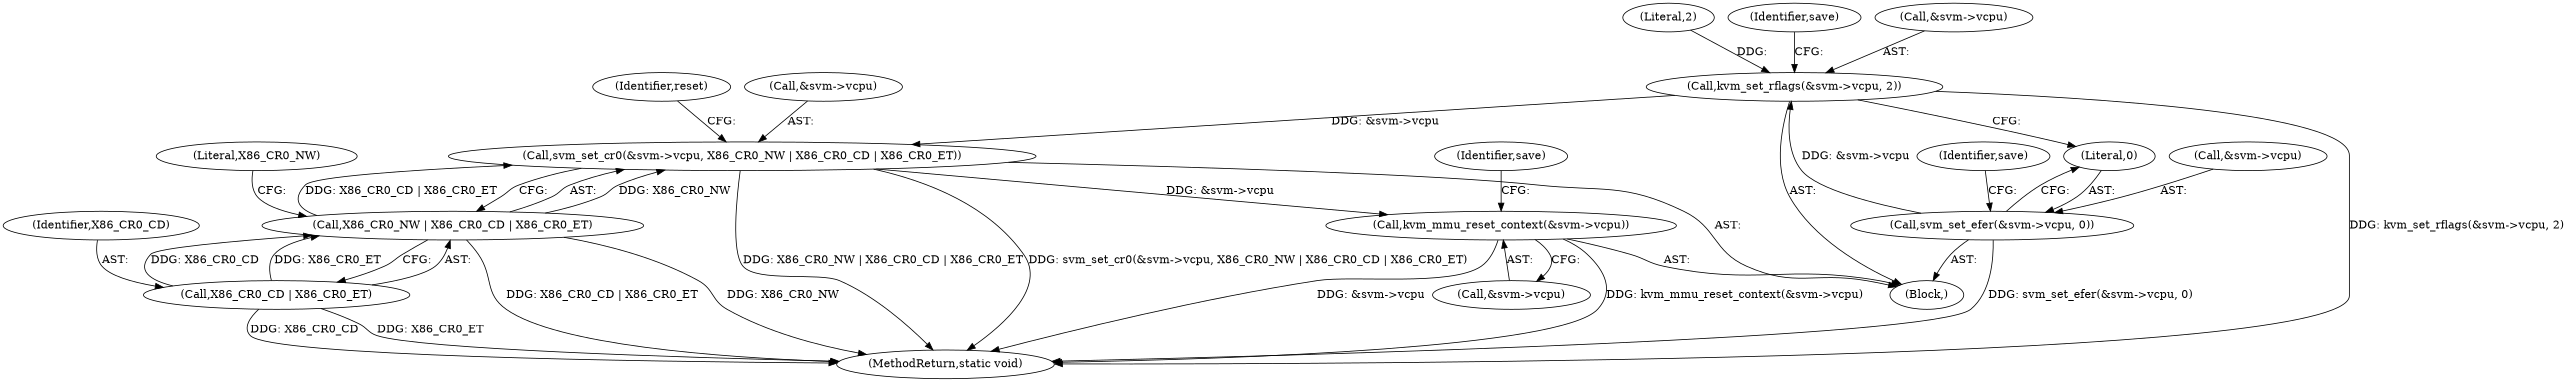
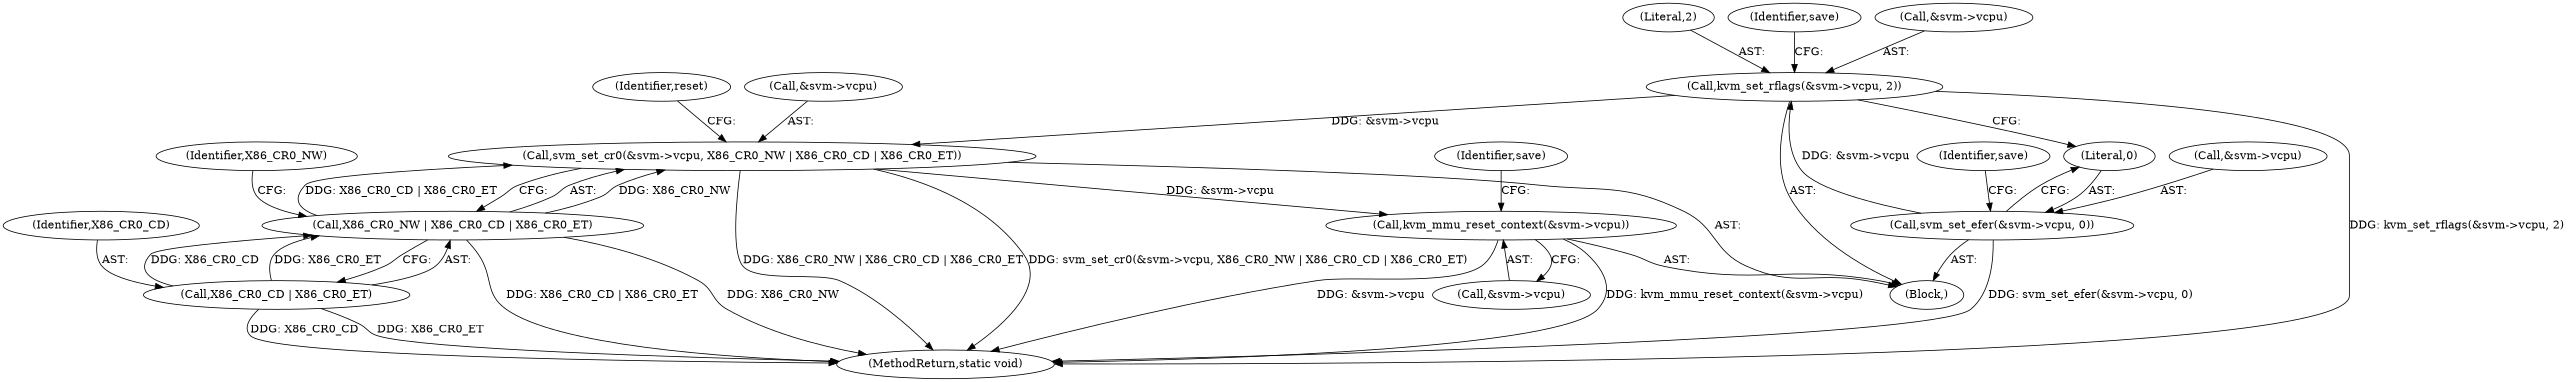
edge "(Literal,2)" -> "(Call,kvm_set_rflags(&svm->vcpu, 2))": label "DDG: " -> "AST: "
node "(Literal,X86_CR0_NW)": label "(Literal,X86_CR0_NW)" -> "(Identifier,X86_CR0_NW)"
